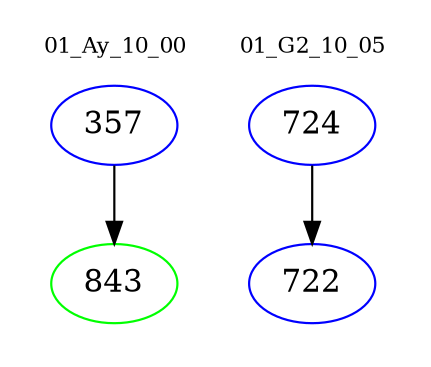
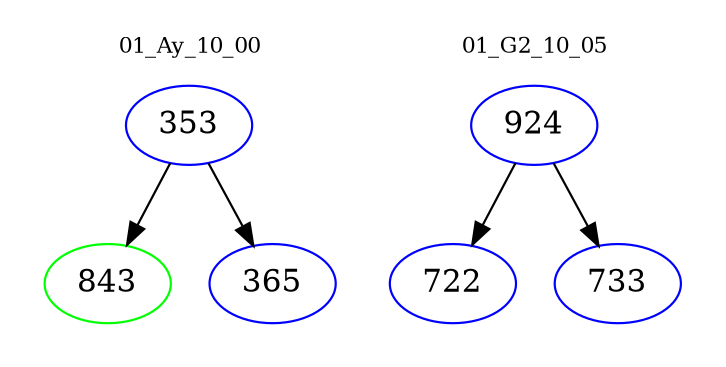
node "357": label "357" -> "353"
node "724": label "724" -> "924"
node "365": added
node "733": added
